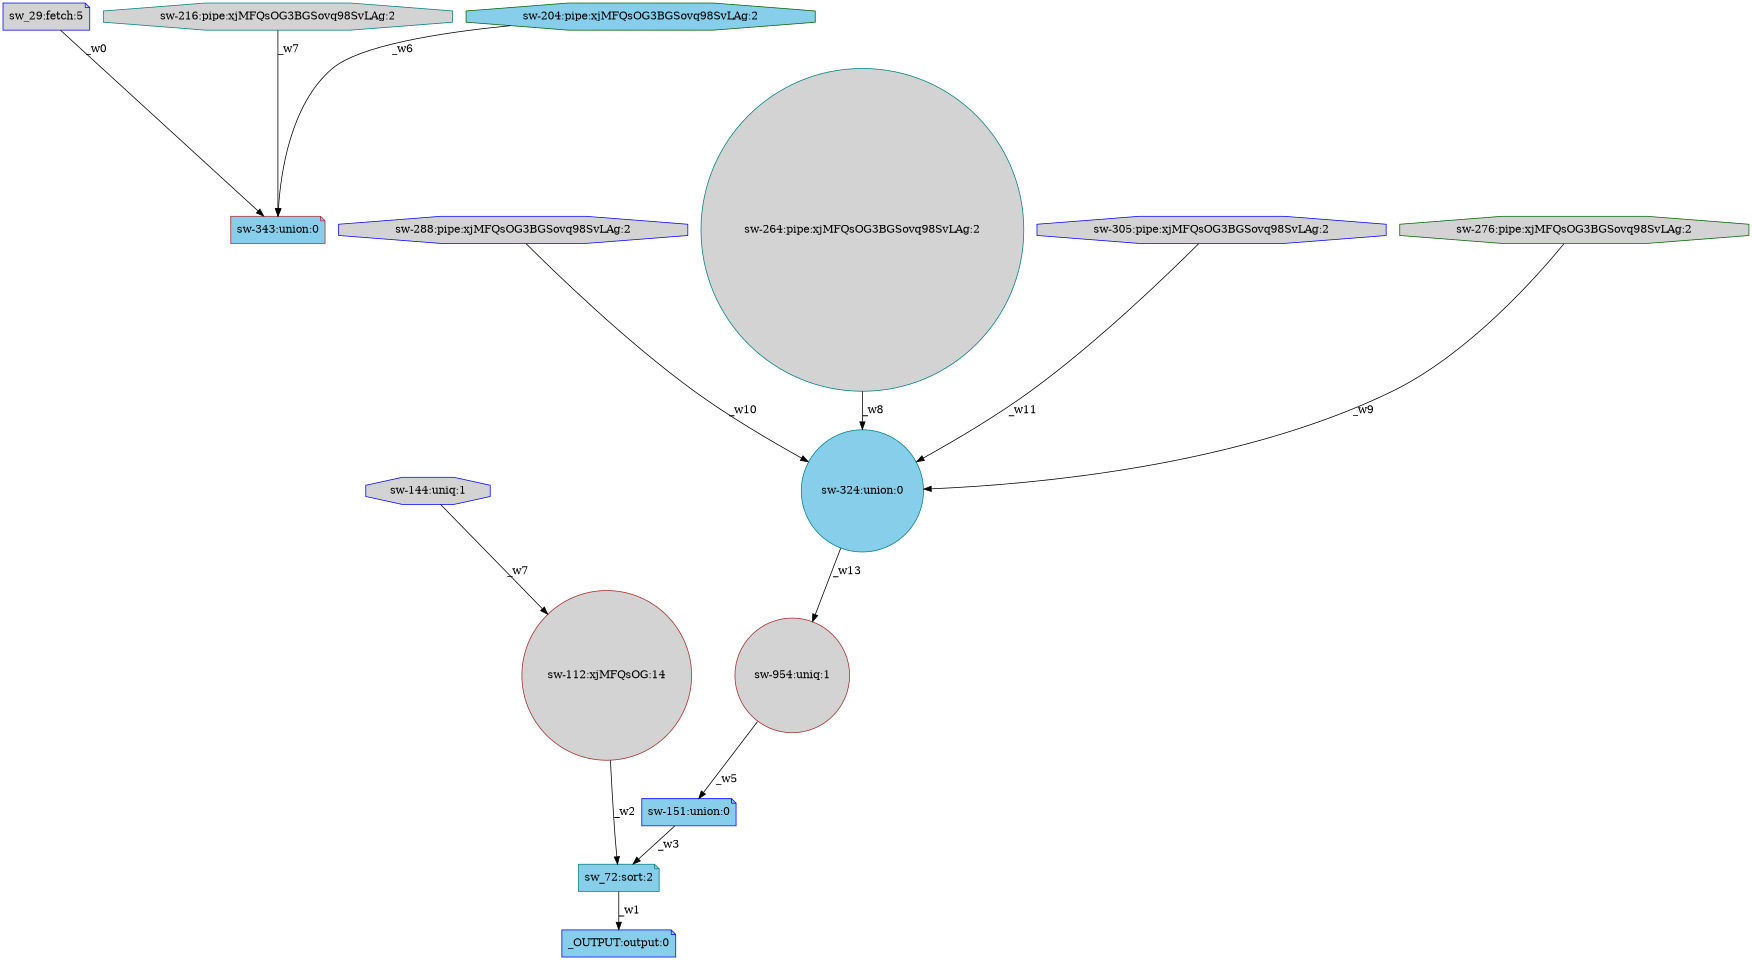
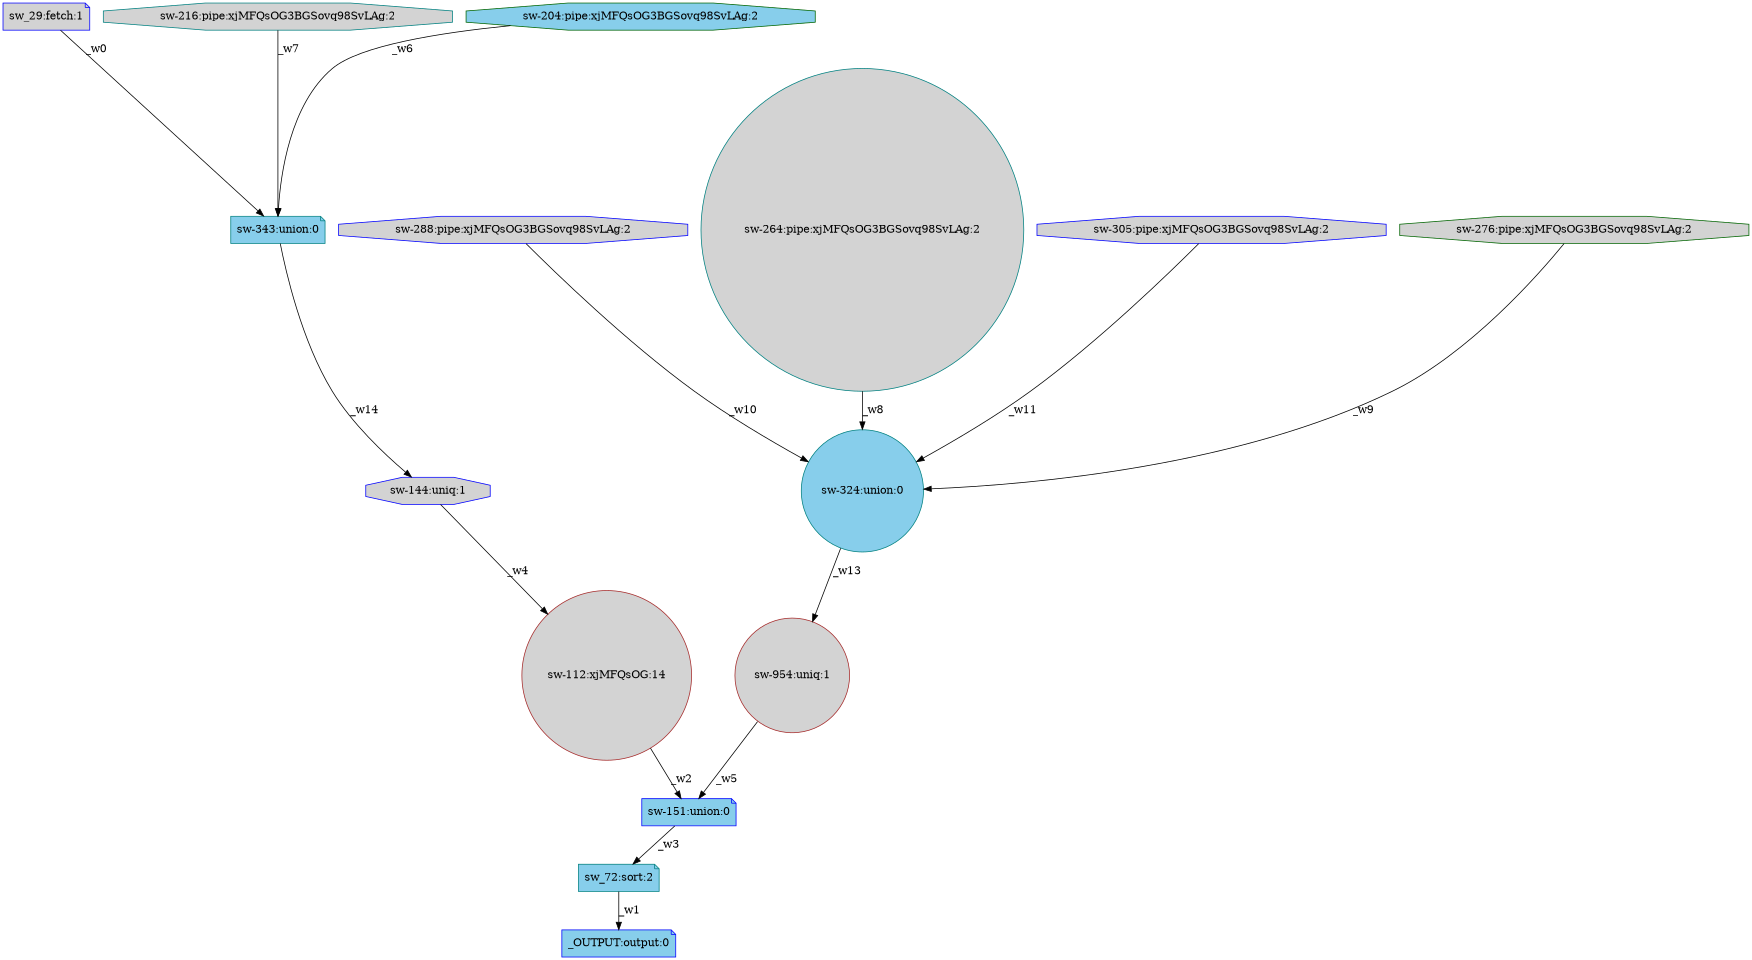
node "sw_29:fetch:5": label "sw_29:fetch:5" -> "sw_29:fetch:1"
node "sw-343:union:0": color brown -> teal
edge "sw-343:union:0" -> "sw-144:uniq:1": added, label "_w14"
edge "sw-144:uniq:1" -> "sw-112:xjMFQsOG:14": label "_w7" -> "_w4"
edge "sw-112:xjMFQsOG:14" -> "sw_72:sort:2": now "sw-112:xjMFQsOG:14" -> "sw-151:union:0"
